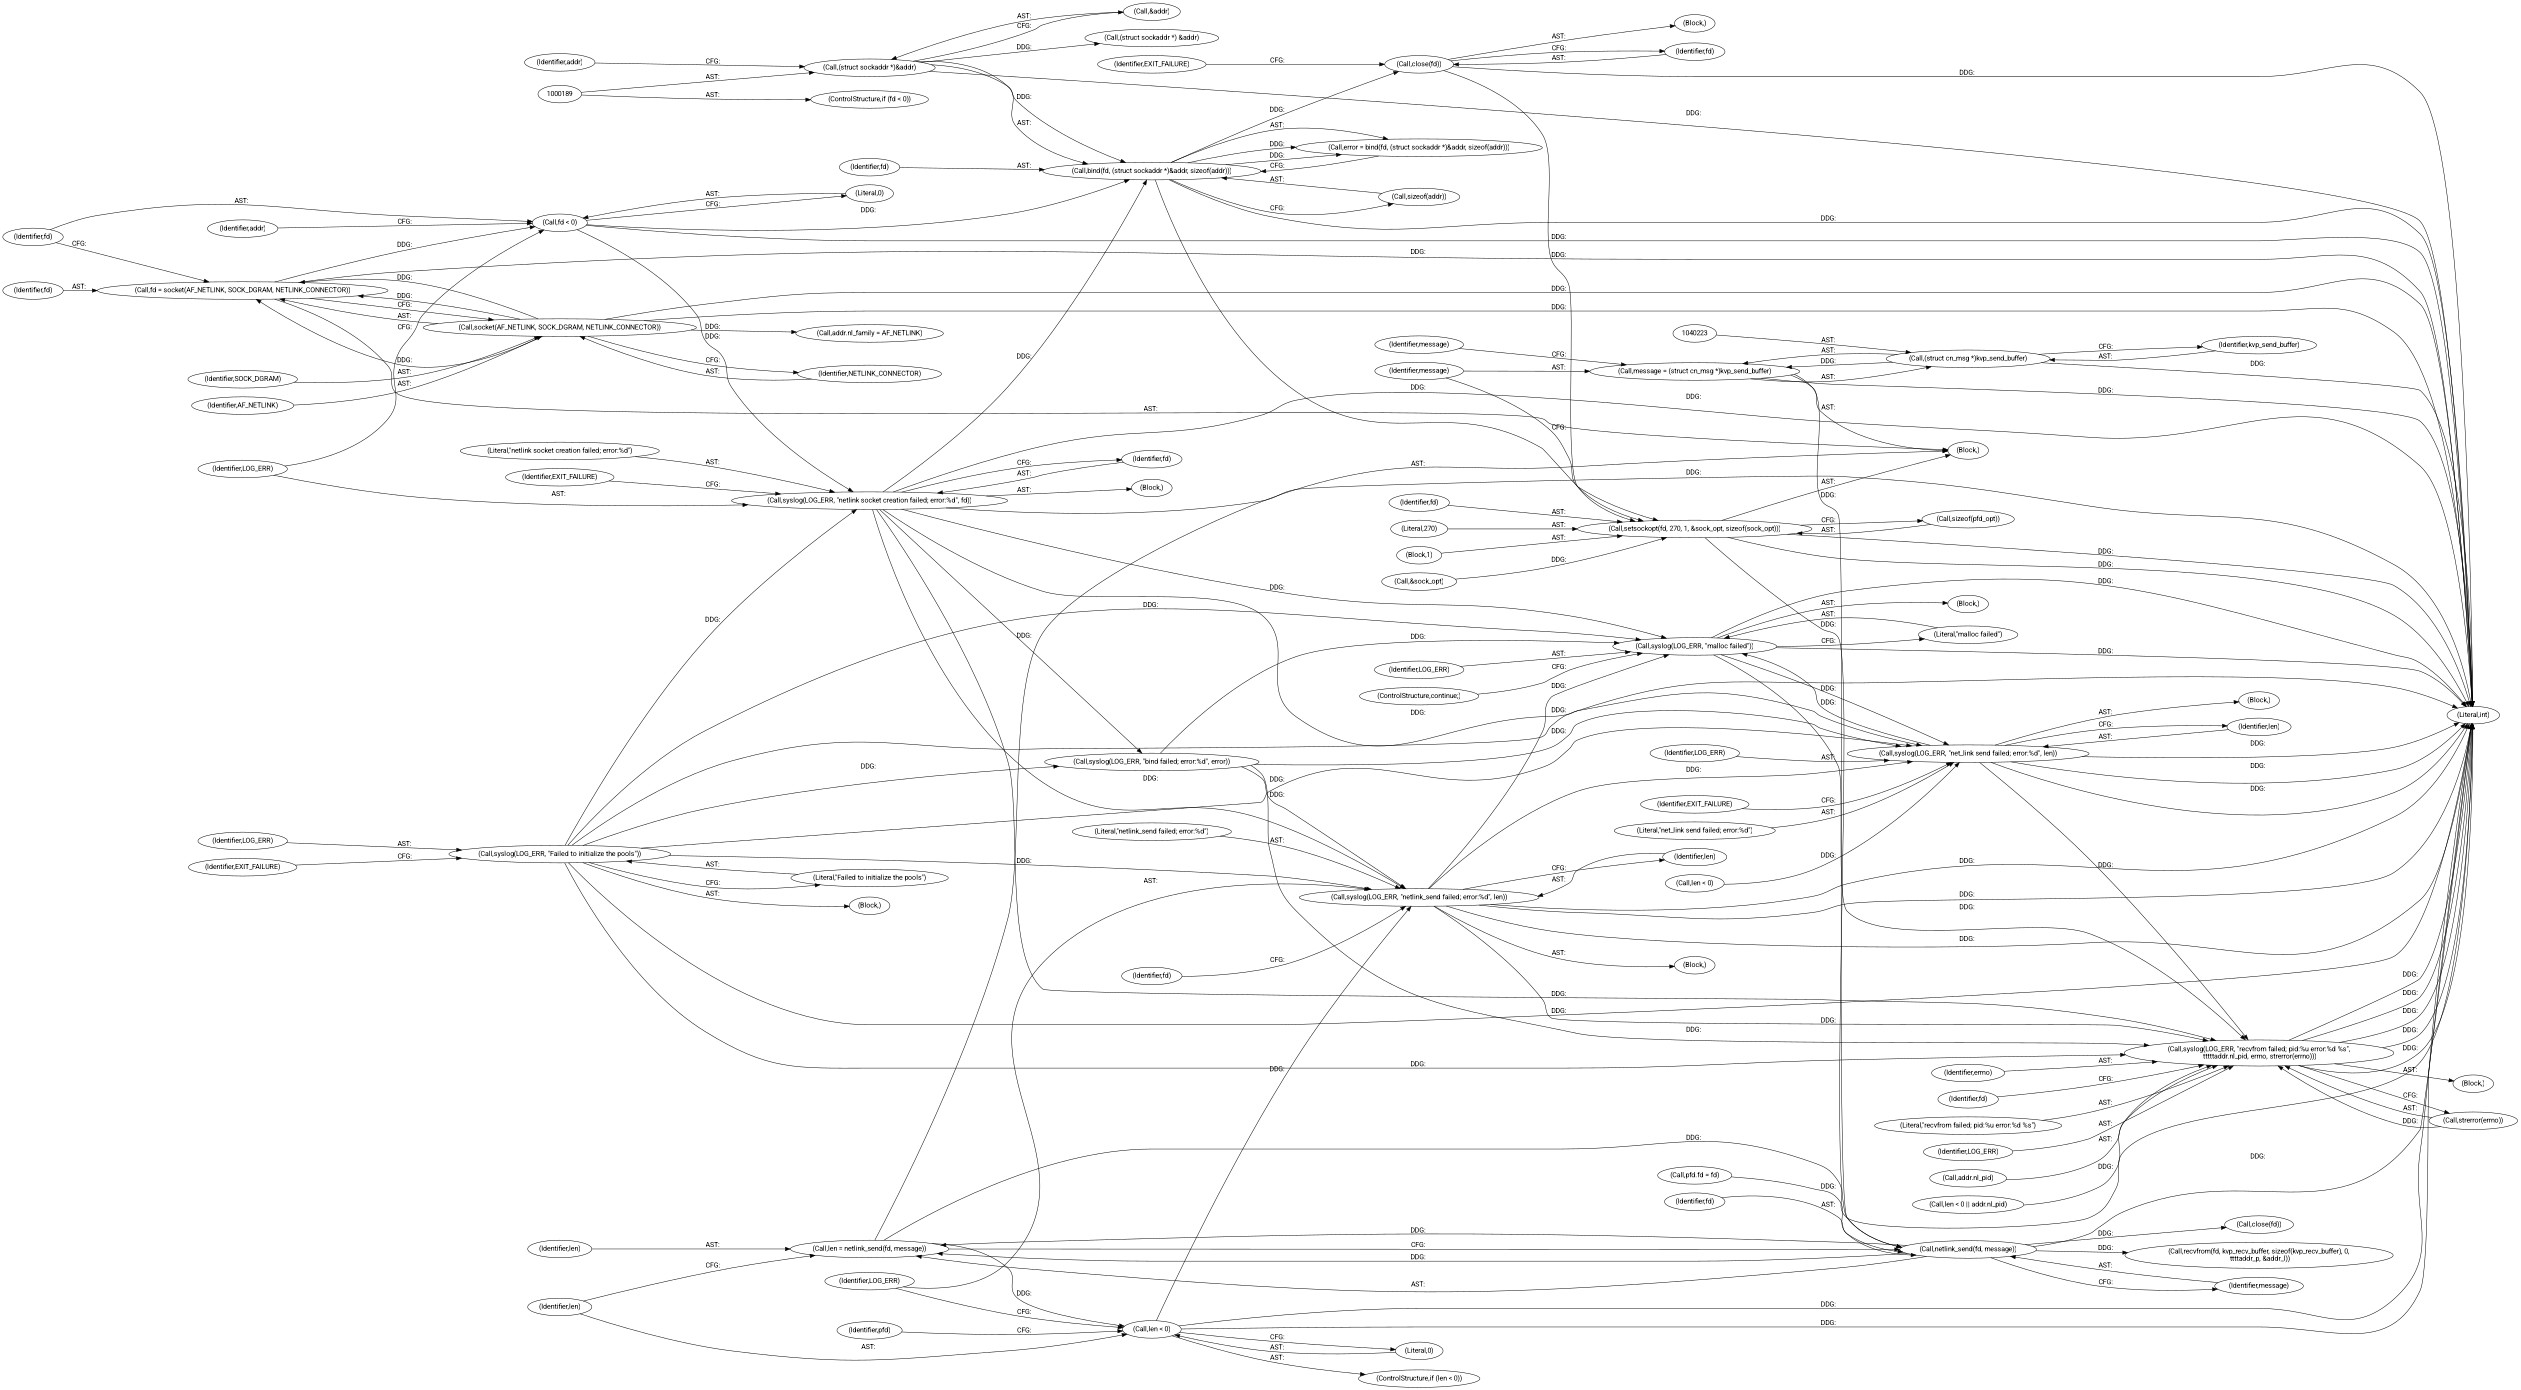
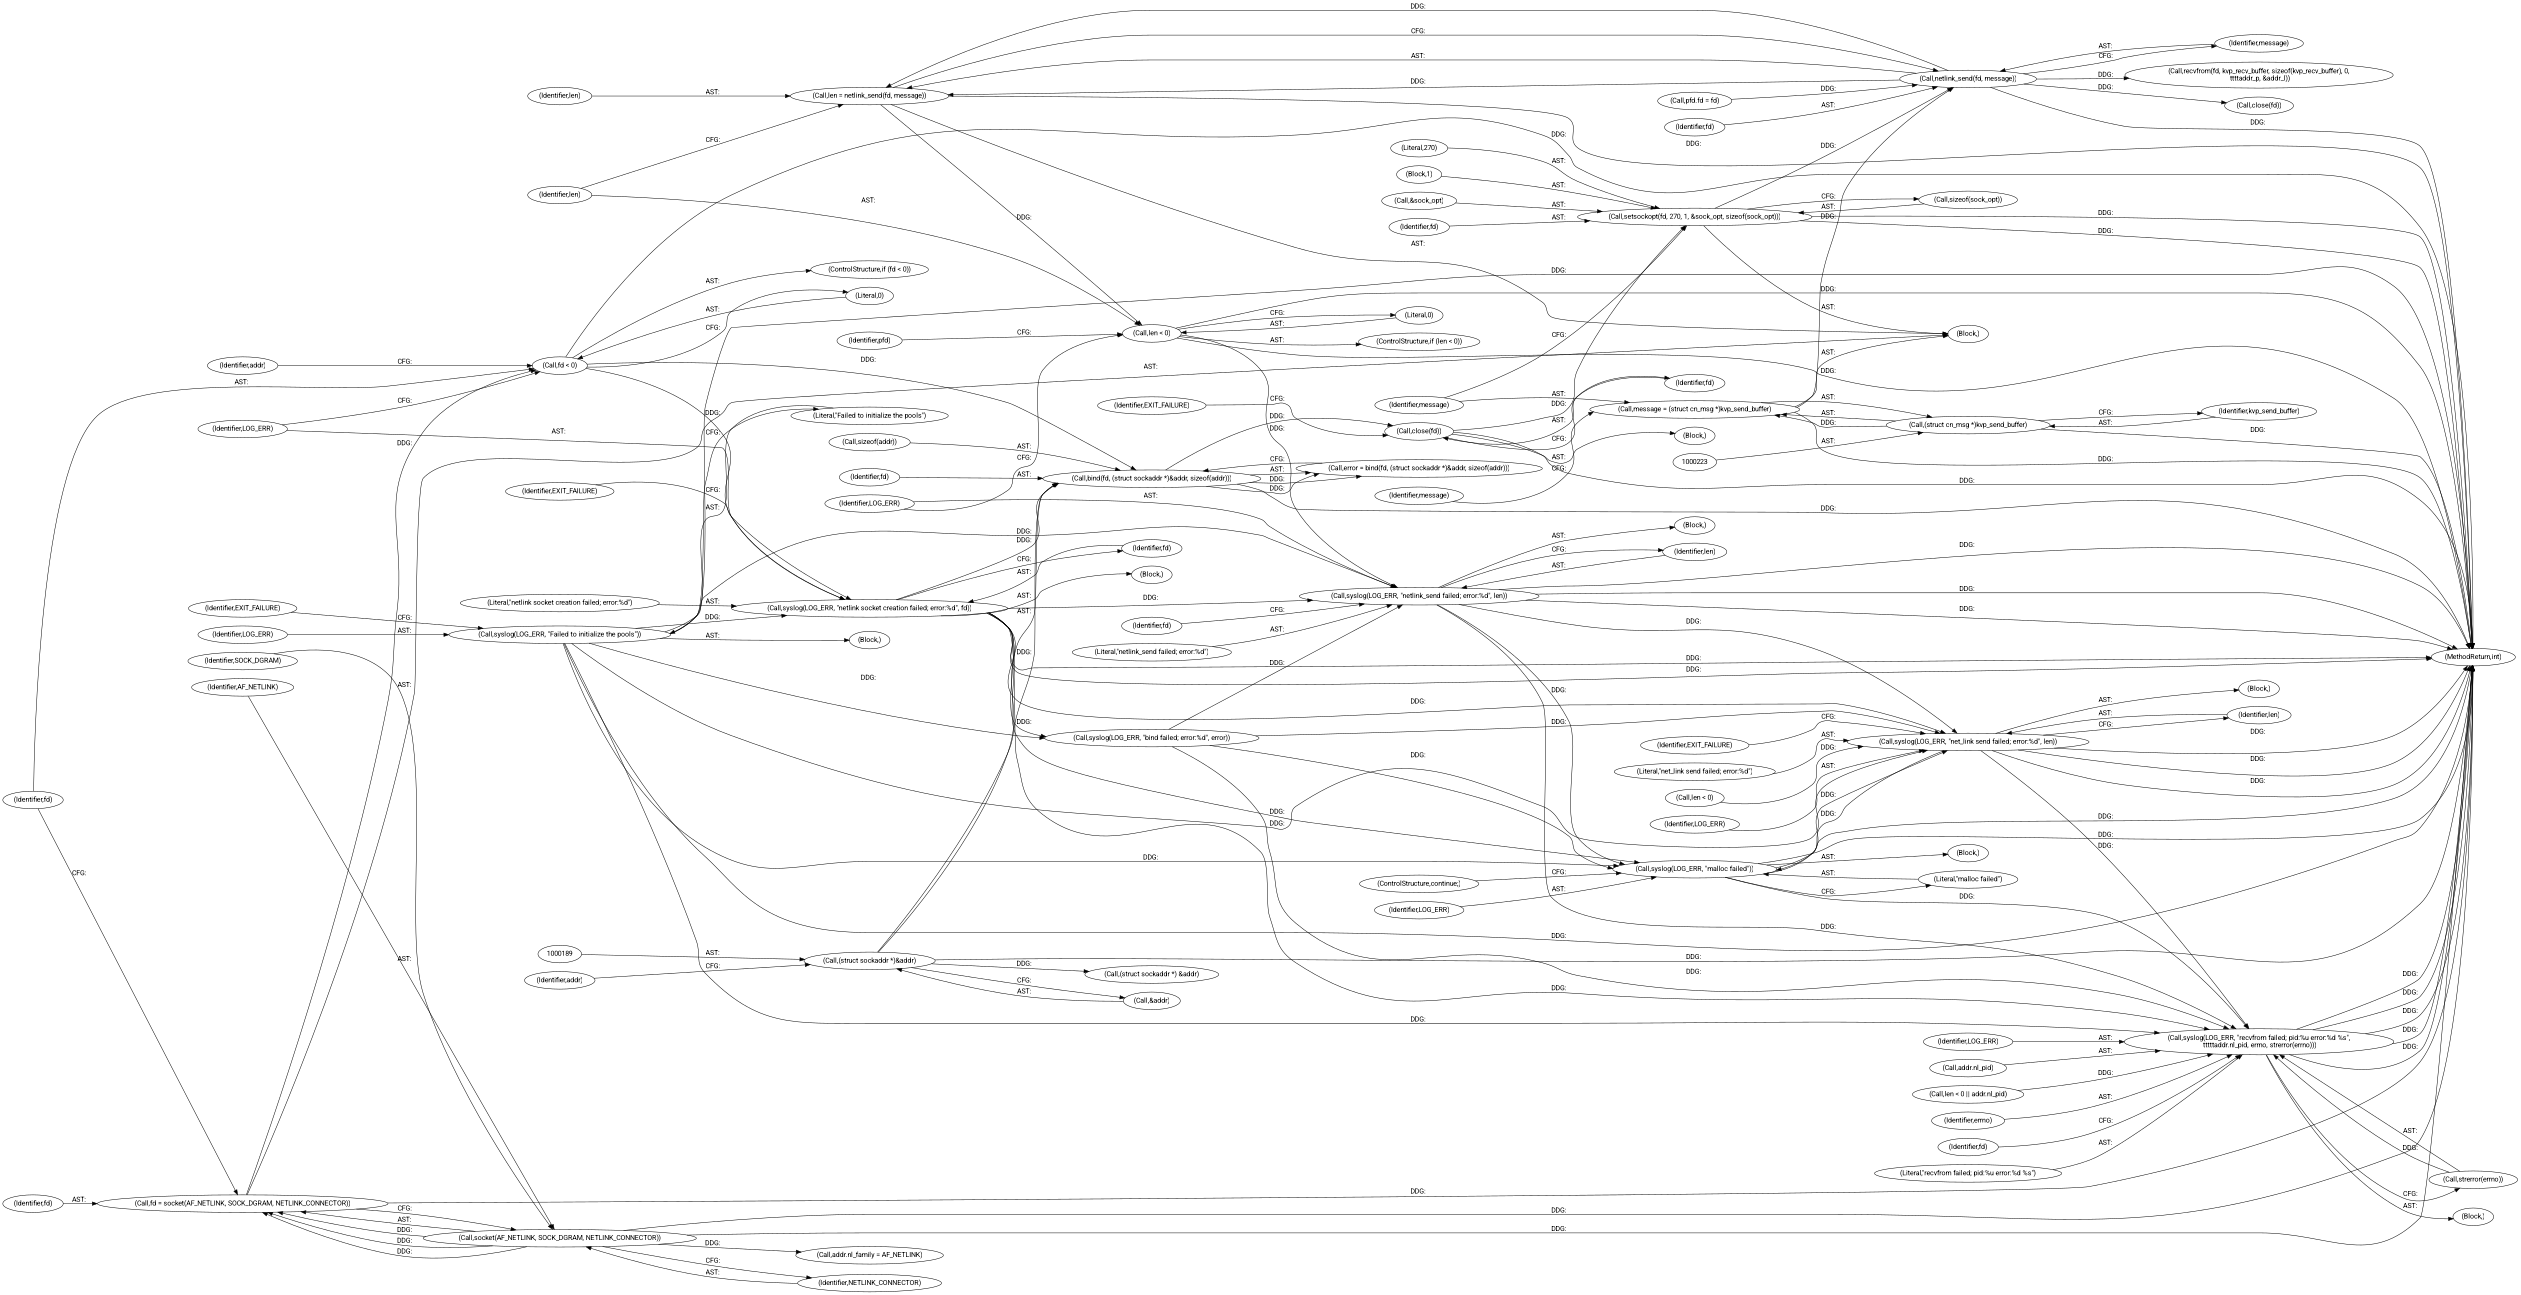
edge "1000189" -> "(ControlStructure,if (fd < 0))": now "(Call,fd < 0)" -> "(ControlStructure,if (fd < 0))"
edge "(Call,bind(fd, (struct sockaddr *)&addr, sizeof(addr)))" -> "(Call,sizeof(addr))": removed, label "CFG:"
node "1040223": label "1040223" -> "1000223"
edge "(Call,bind(fd, (struct sockaddr *)&addr, sizeof(addr)))" -> "(Call,setsockopt(fd, 270, 1, &sock_opt, sizeof(sock_opt)))": removed, label "DDG:"
node "(Call,sizeof(pfd_opt))": label "(Call,sizeof(pfd_opt))" -> "(Call,sizeof(sock_opt))"
edge "(Call,&sock_opt)" -> "(Call,setsockopt(fd, 270, 1, &sock_opt, sizeof(sock_opt)))": label "DDG: " -> "AST: "
node "(Literal,int)": label "(Literal,int)" -> "(MethodReturn,int)"
